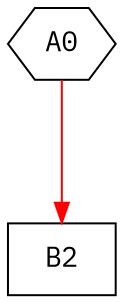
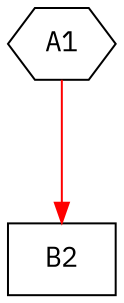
node "A0": label "A0" -> "A1"
